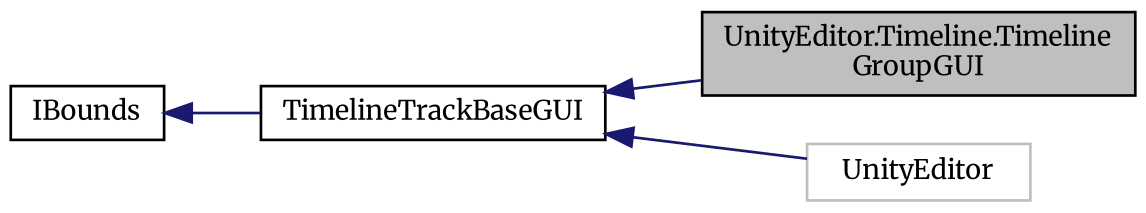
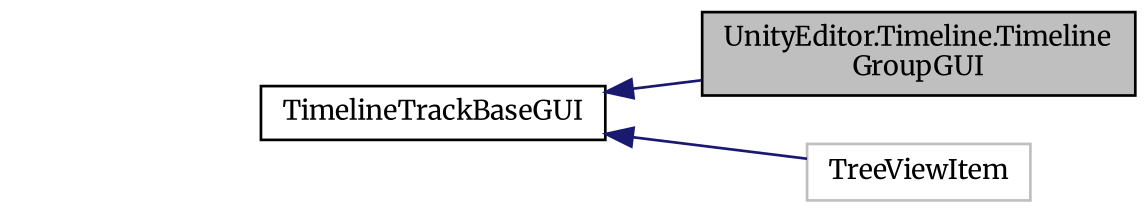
node "IBounds": removed
node "UnityEditor": label "UnityEditor" -> "TreeViewItem"
